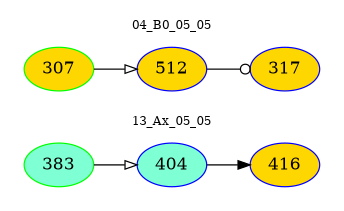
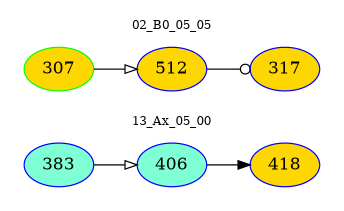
cluster "04_B0_05_05": label "04_B0_05_05" -> "02_B0_05_05"
cluster "13_Ax_05_05": label "13_Ax_05_05" -> "13_Ax_05_00"
node "383": color green -> blue
node "404": label "404" -> "406"
node "416": label "416" -> "418"
